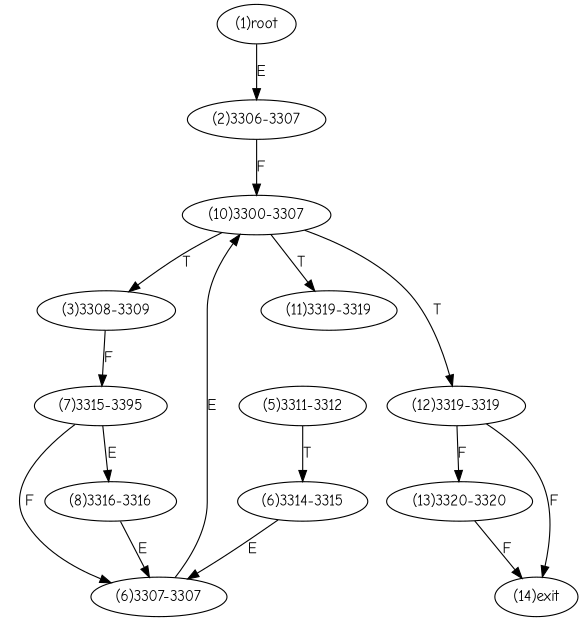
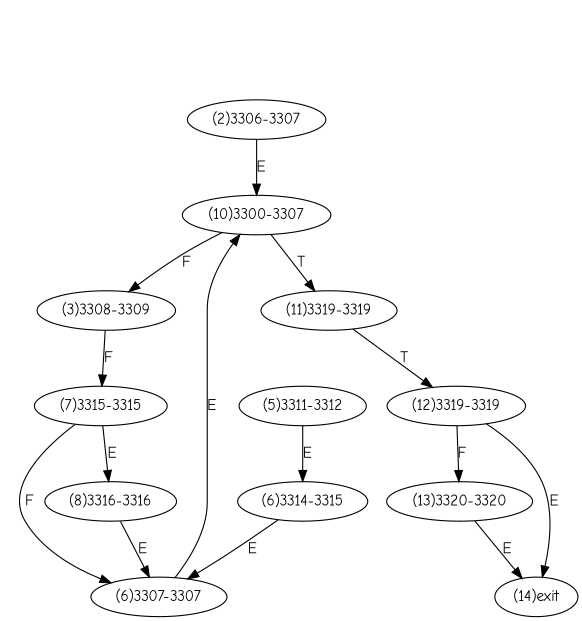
node "(1)root": removed
edge "(2)3306-3307" -> "(10)3300-3307": label "F" -> "E"
edge "(10)3300-3307" -> "(3)3308-3309": label "T" -> "F"
edge "(10)3300-3307" -> "(12)3319-3319": now "(11)3319-3319" -> "(12)3319-3319"
node "(7)3315-3395": label "(7)3315-3395" -> "(7)3315-3315"
edge "(5)3311-3312" -> "(6)3314-3315": label "T" -> "E"
edge "(12)3319-3319" -> "(14)exit": label "F" -> "E"
edge "(13)3320-3320" -> "(14)exit": label "F" -> "E"
